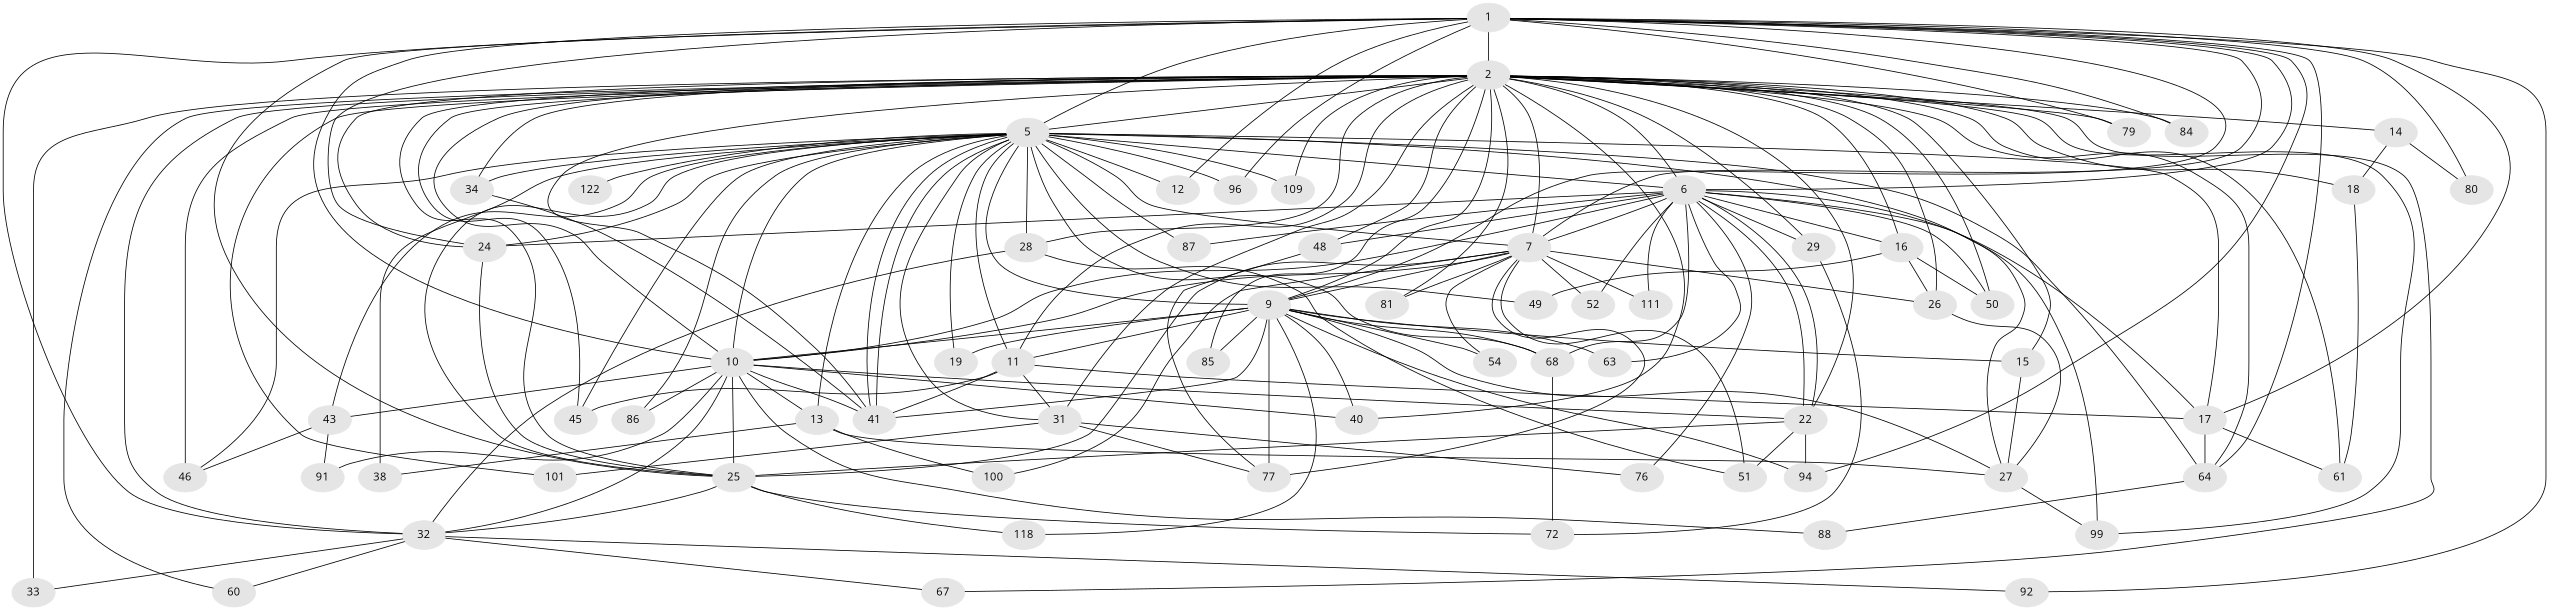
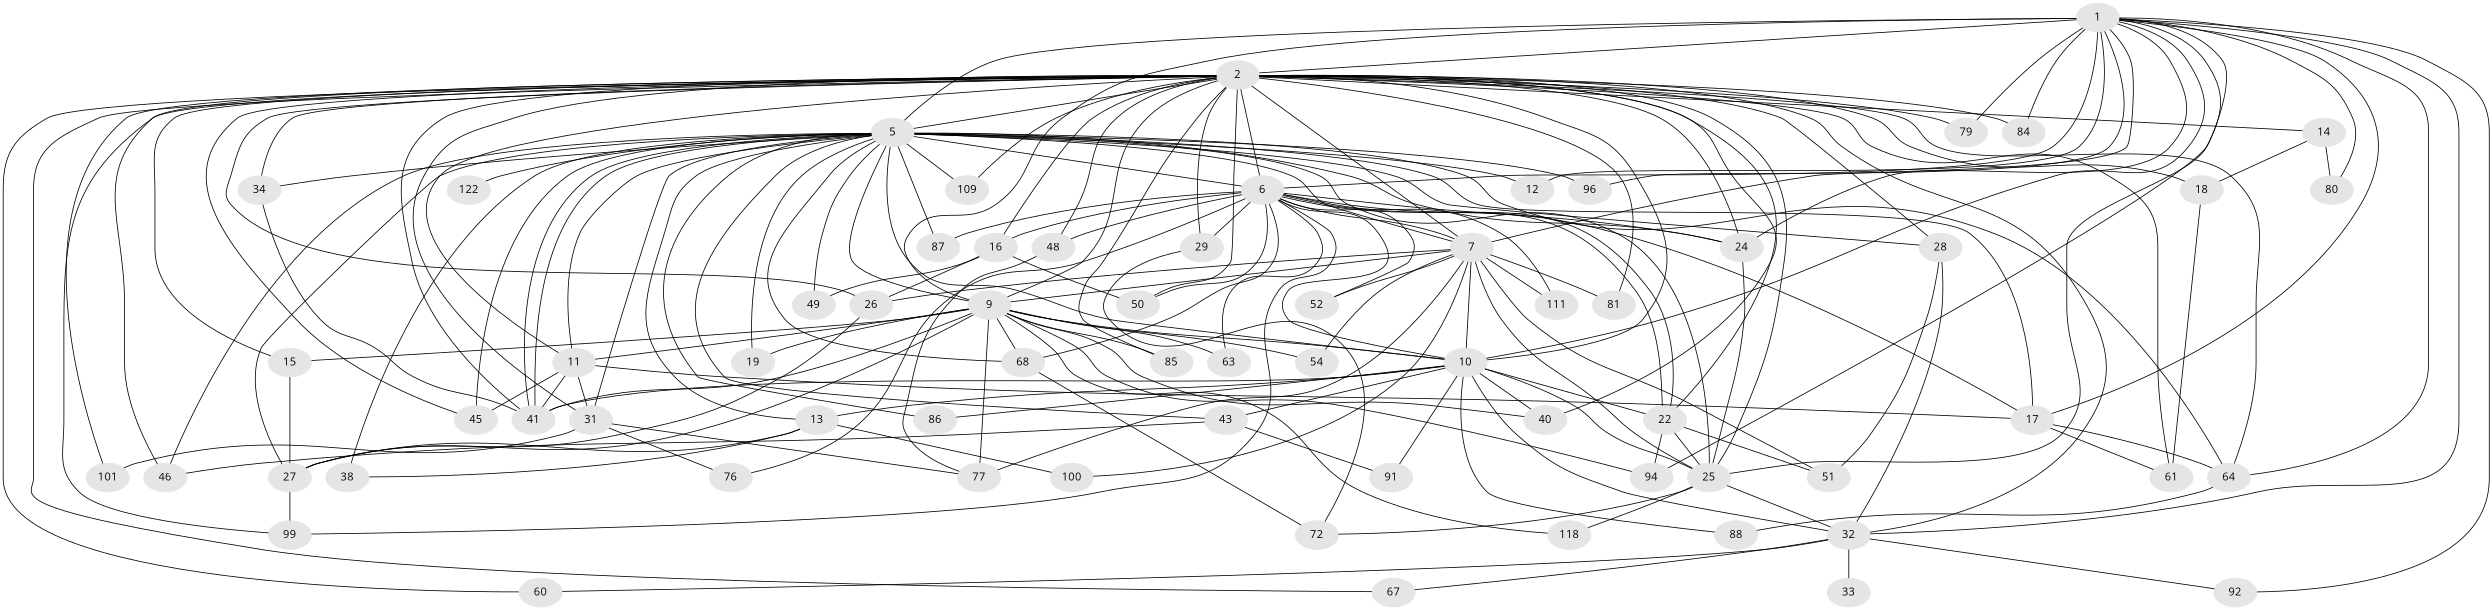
edge "2" -- "33": removed
